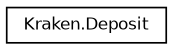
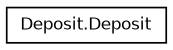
node "Kraken.Deposit": label "Kraken.Deposit" -> "Deposit.Deposit"
